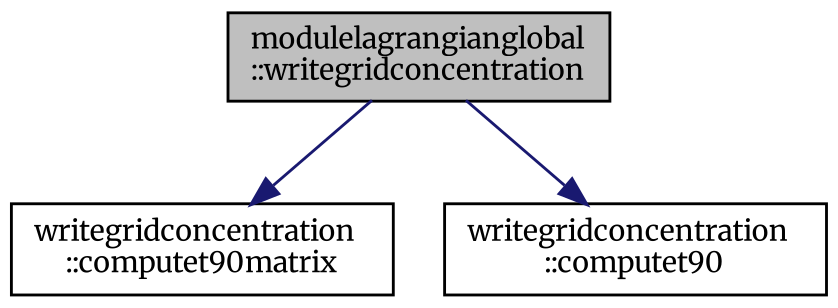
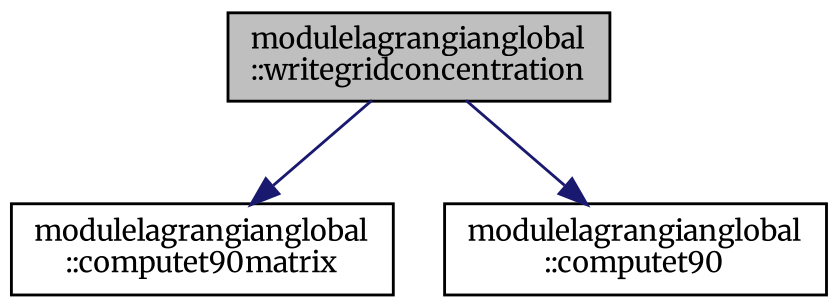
node "writegridconcentration ::computet90matrix": label "writegridconcentration ::computet90matrix" -> "modulelagrangianglobal ::computet90matrix"
node "writegridconcentration ::computet90": label "writegridconcentration ::computet90" -> "modulelagrangianglobal ::computet90"
